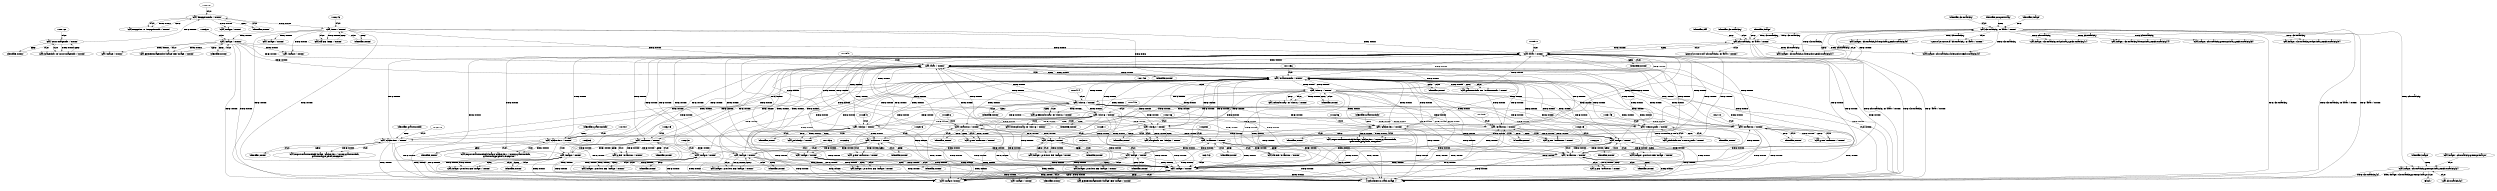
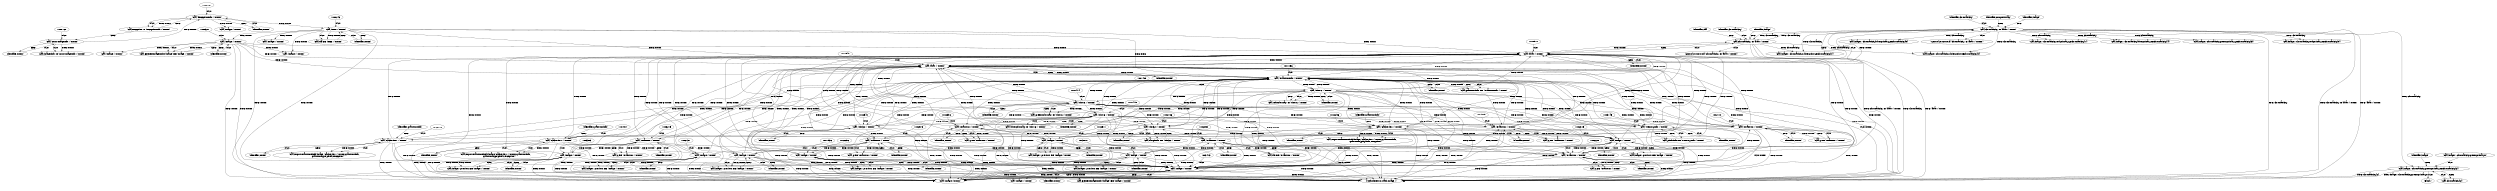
edge "(Call,image_info != (const ImageInfo *) NULL)" -> "(Call,(const ImageInfo *) NULL)": now "(Call,exception != (ExceptionInfo *) NULL)" -> "(Call,(const ImageInfo *) NULL)"
edge "(Call,pixel_info == (MemoryInfo *) NULL)" -> "(Call,(MemoryInfo *) NULL)": label "DDG: DDG" -> "CFG: "
node "(Call,p=(uint32 *) NULL)": removed
edge "(Call,(MemoryInfo *) NULL)" -> "(MethodReturn,static Image *)": label "DDG: NULL" -> "AST: NULL"
edge "(Call,image->chromaticity.green_primary.x=chromaticity[2])" -> "(Call,chromaticity[2])": added, label "CFG:"
